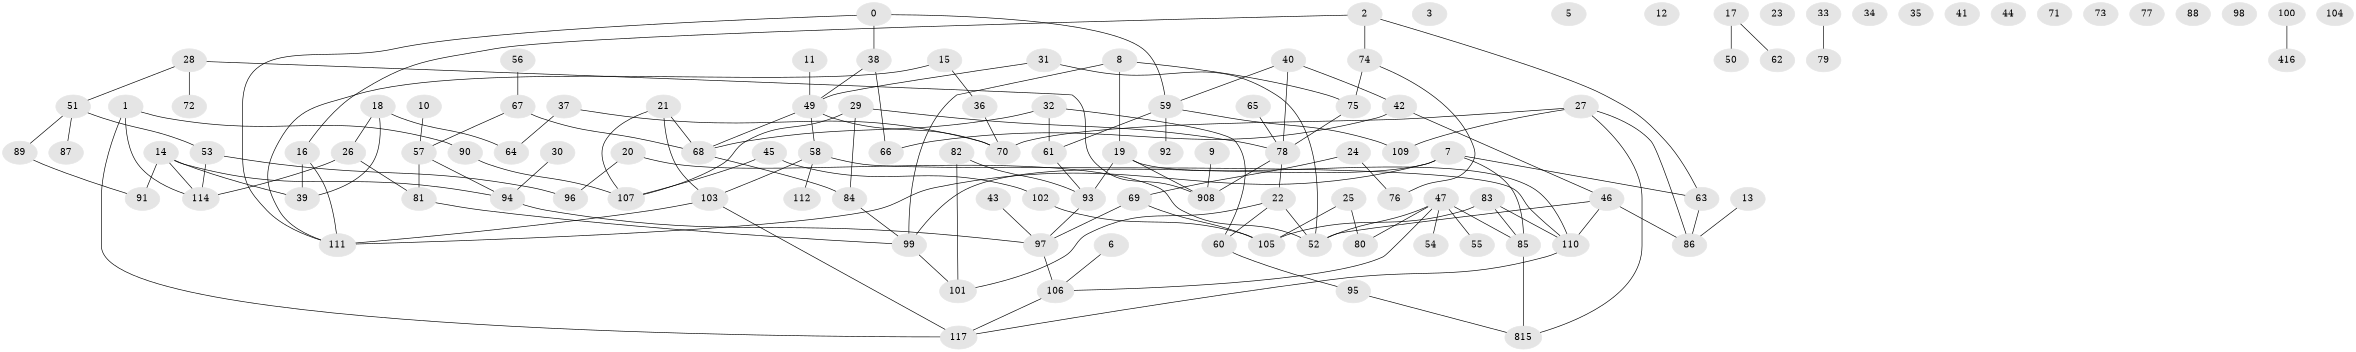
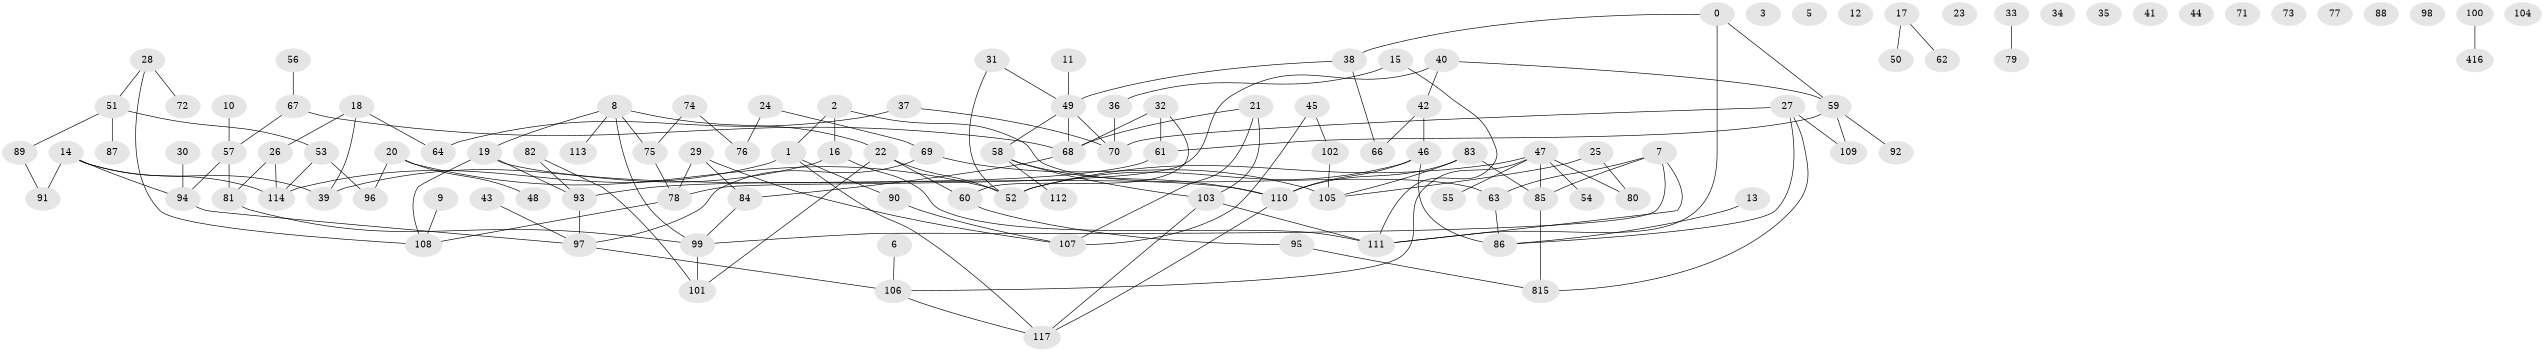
edge "2" -- "74": now "2" -- "1"
node "65": removed
node "113": added
edge "78" -- "22": now "8" -- "22"
node "48": added
node "908": label "908" -> "108"
